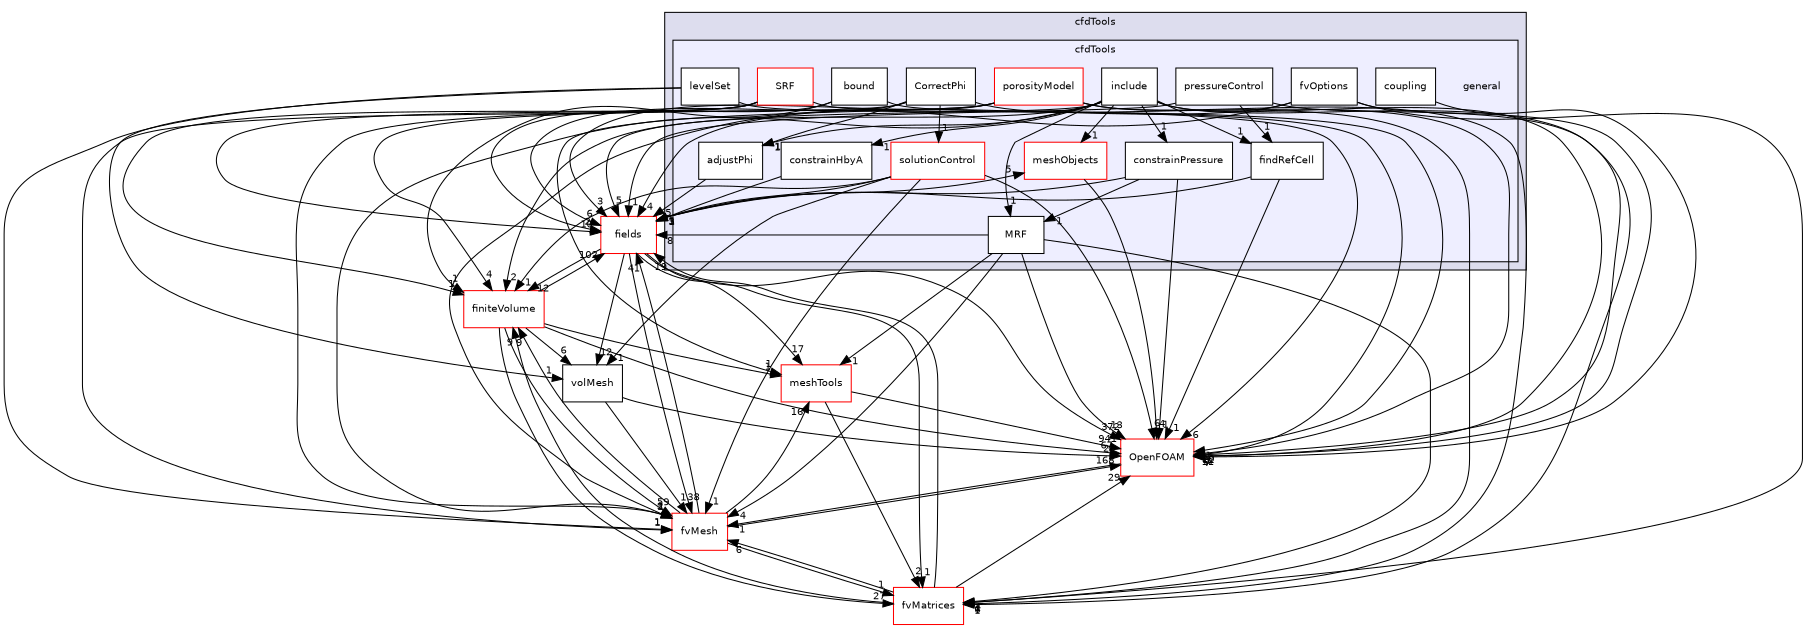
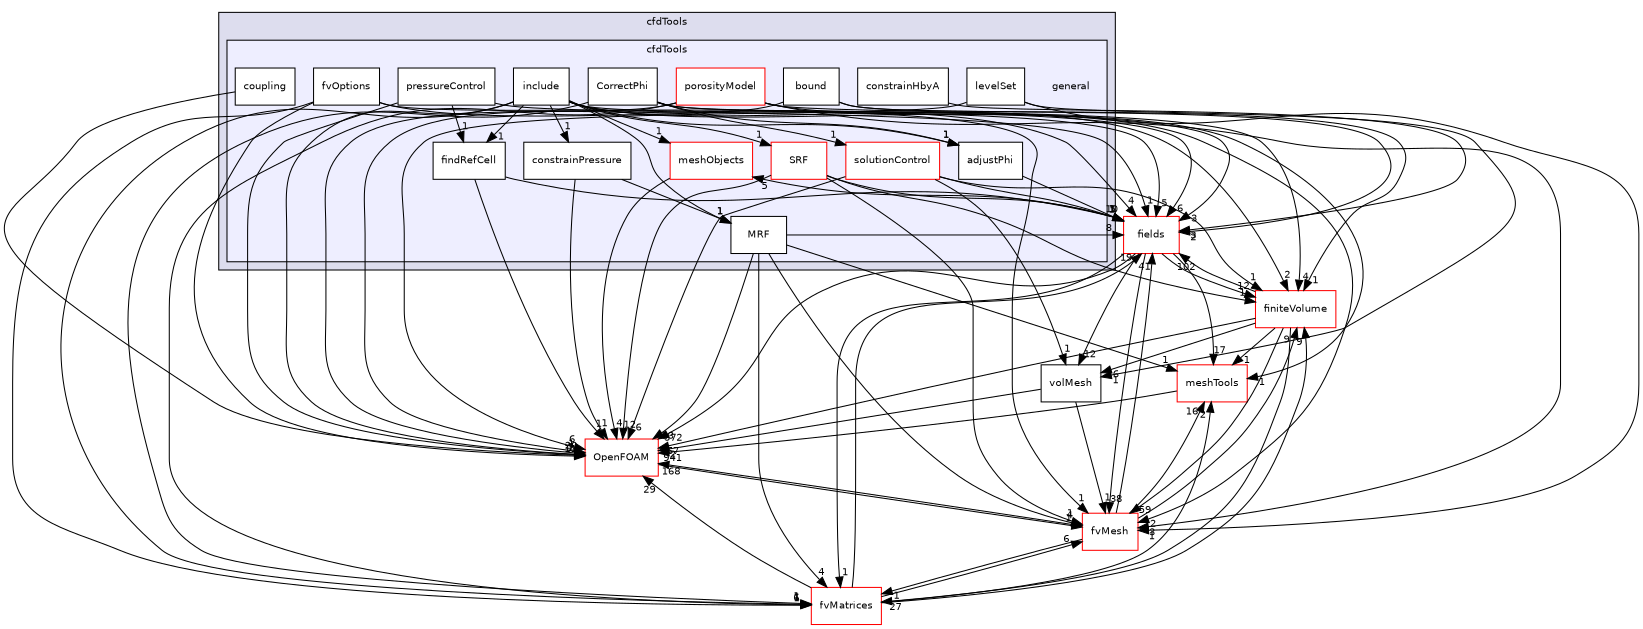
edge "include" -> "constrainHbyA": now "include" -> "SRF"
edge "constrainPressure" -> "fields": removed
edge "solutionControl" -> "fvMesh": removed
edge "meshTools" -> "fvMatrices": reversed
